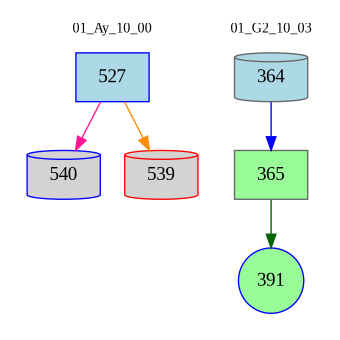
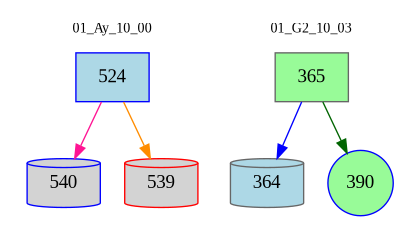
node "527": label "527" -> "524"
edge "364" -> "365": reversed
node "391": label "391" -> "390"
